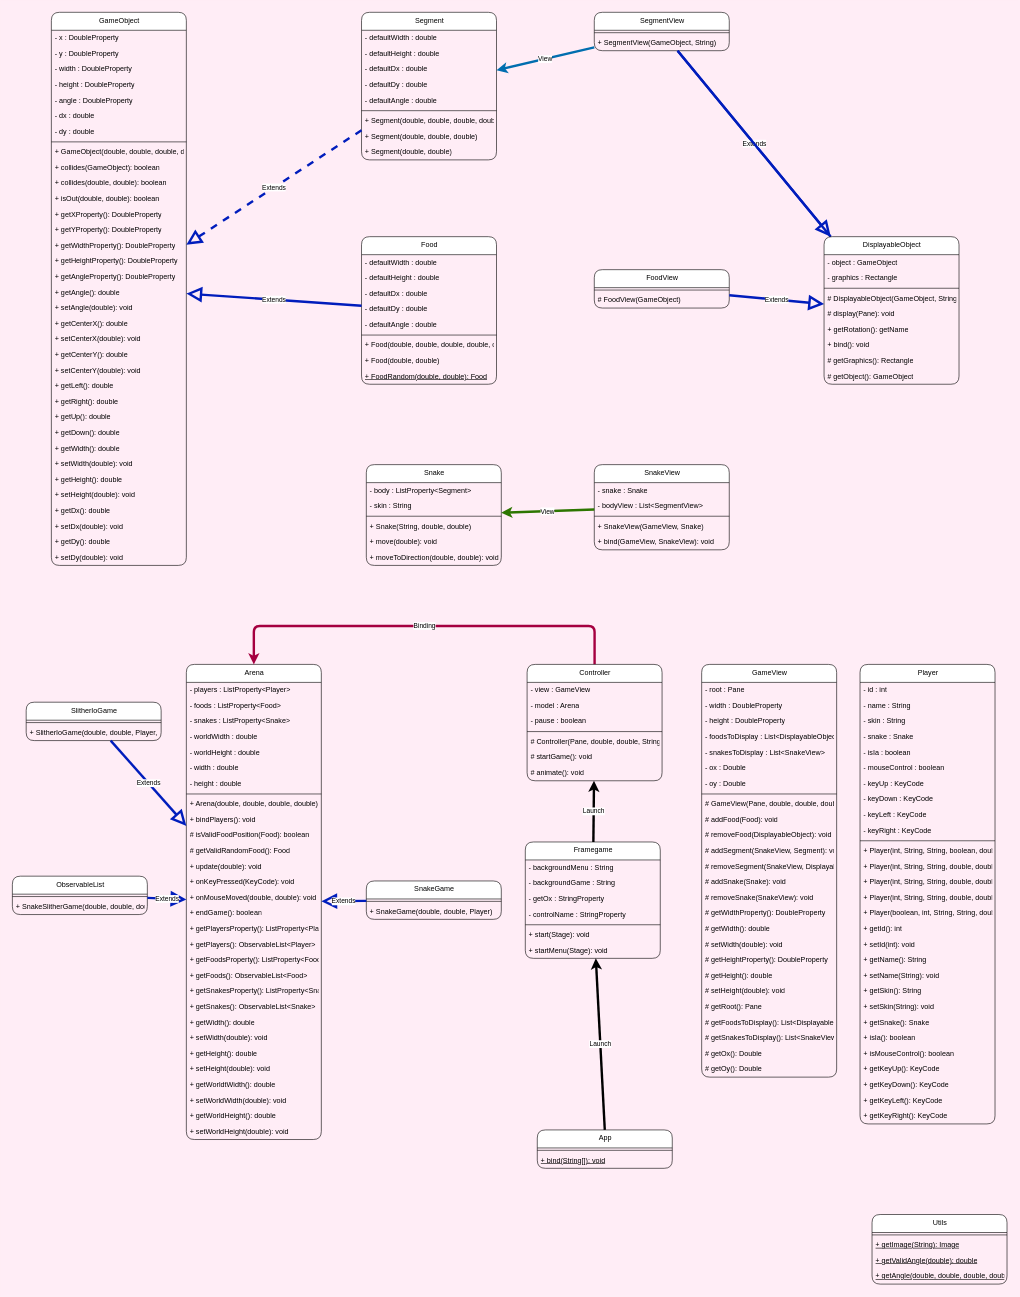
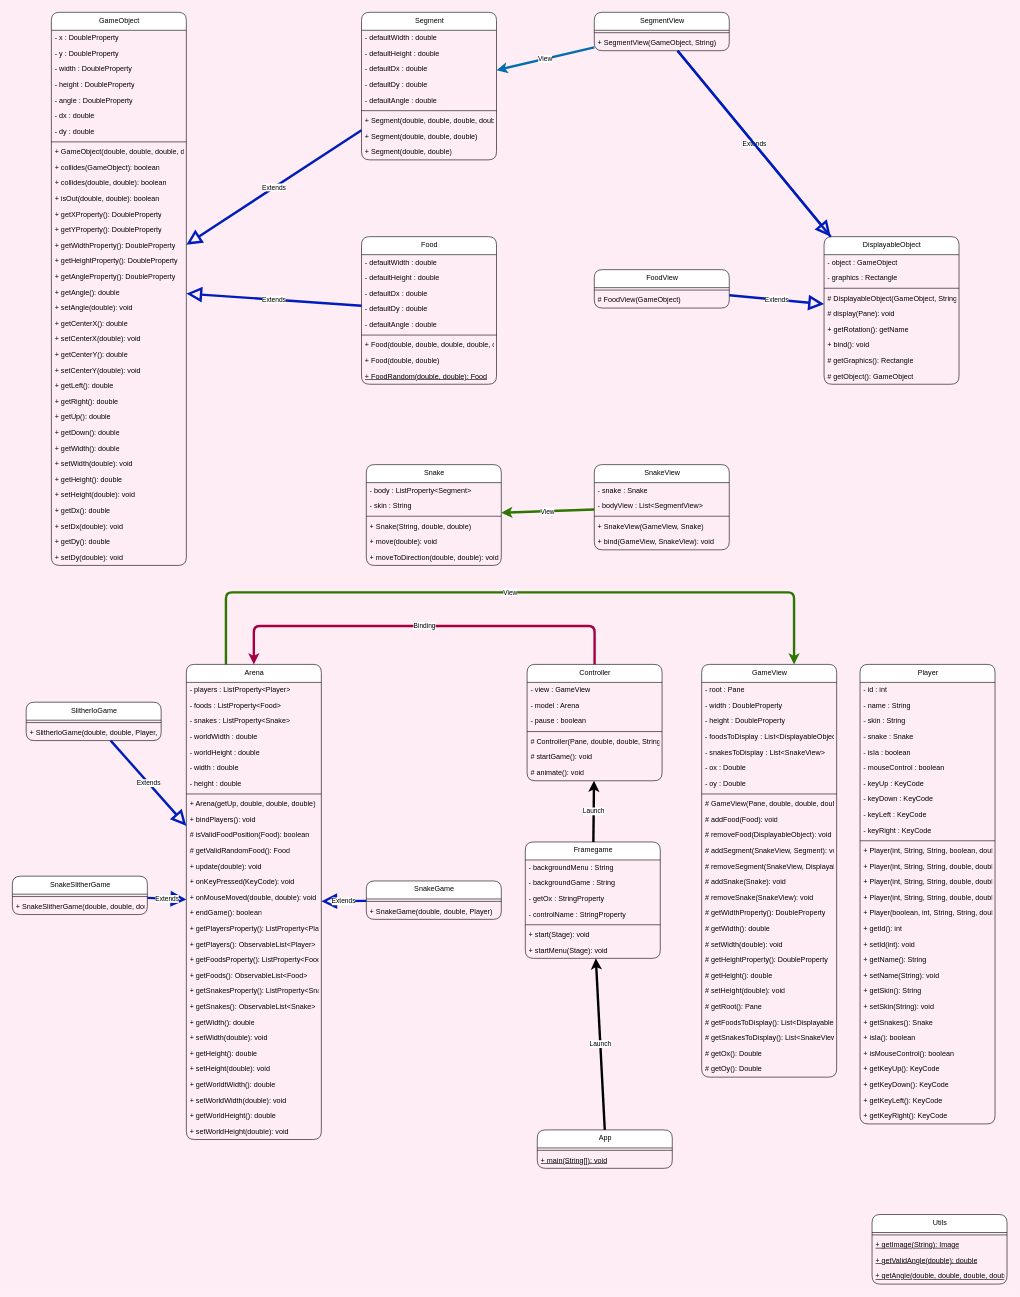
edge "Segment" -> "GameObject": style dashed -> solid
edge "Arena" -> "GameView": added, label "View"
node "+ Arena(double, double, double, double)": label "+ Arena(double, double, double, double)" -> "+ Arena(getUp, double, double, double)"
node "ObservableList": label "ObservableList" -> "SnakeSlitherGame"
node "+ getSnake(): Snake": label "+ getSnake(): Snake" -> "+ getSnakes(): Snake"
node "+ bind(String[]): void": label "+ bind(String[]): void" -> "+ main(String[]): void"
